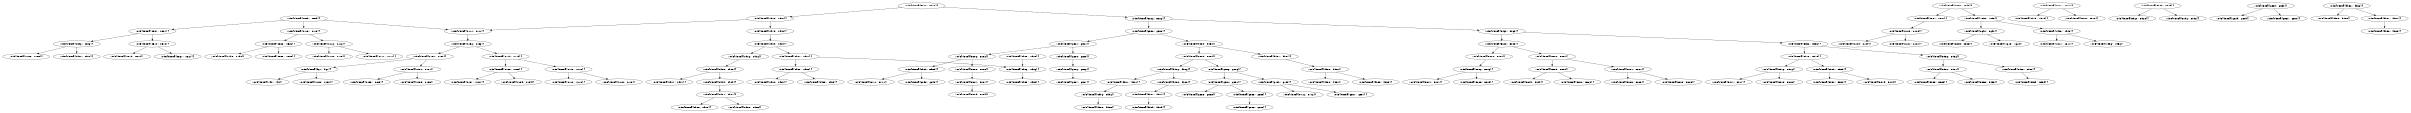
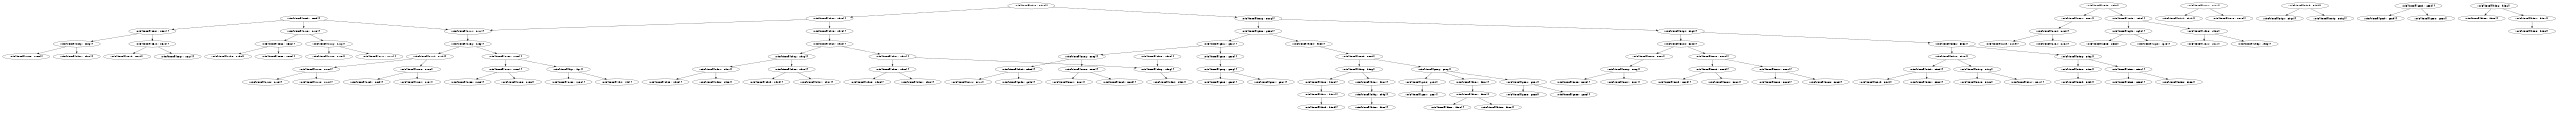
edge "Node{data=[9030, 9030]}" -> "Node{data=[9034, 9034]}": now "Node{data=[6336, 6336]}" -> "Node{data=[9034, 9034]}"
edge "Node{data=[1919, 1919]}" -> "Node{data=[1914, 1914]}": now "Node{data=[1916, 1916]}" -> "Node{data=[1914, 1914]}"
edge "Node{data=[5227, 5227]}" -> "Node{data=[5229, 5229]}": now "Node{data=[5228, 5228]}" -> "Node{data=[5229, 5229]}"
node "Node{data=[8746, 8746]}": removed
edge "Node{data=[6333, 6333]}" -> "Node{data=[6325, 6325]}": now "Node{data=[6326, 6326]}" -> "Node{data=[6325, 6325]}"
